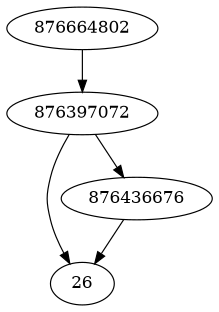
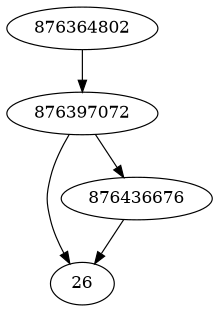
node "876664802": label "876664802" -> "876364802"
